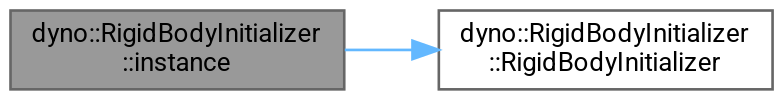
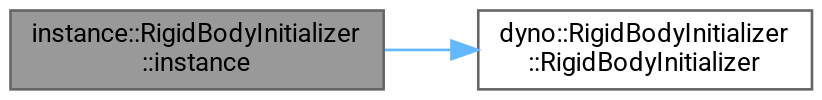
node "dyno::RigidBodyInitializer ::instance": label "dyno::RigidBodyInitializer ::instance" -> "instance::RigidBodyInitializer ::instance"
